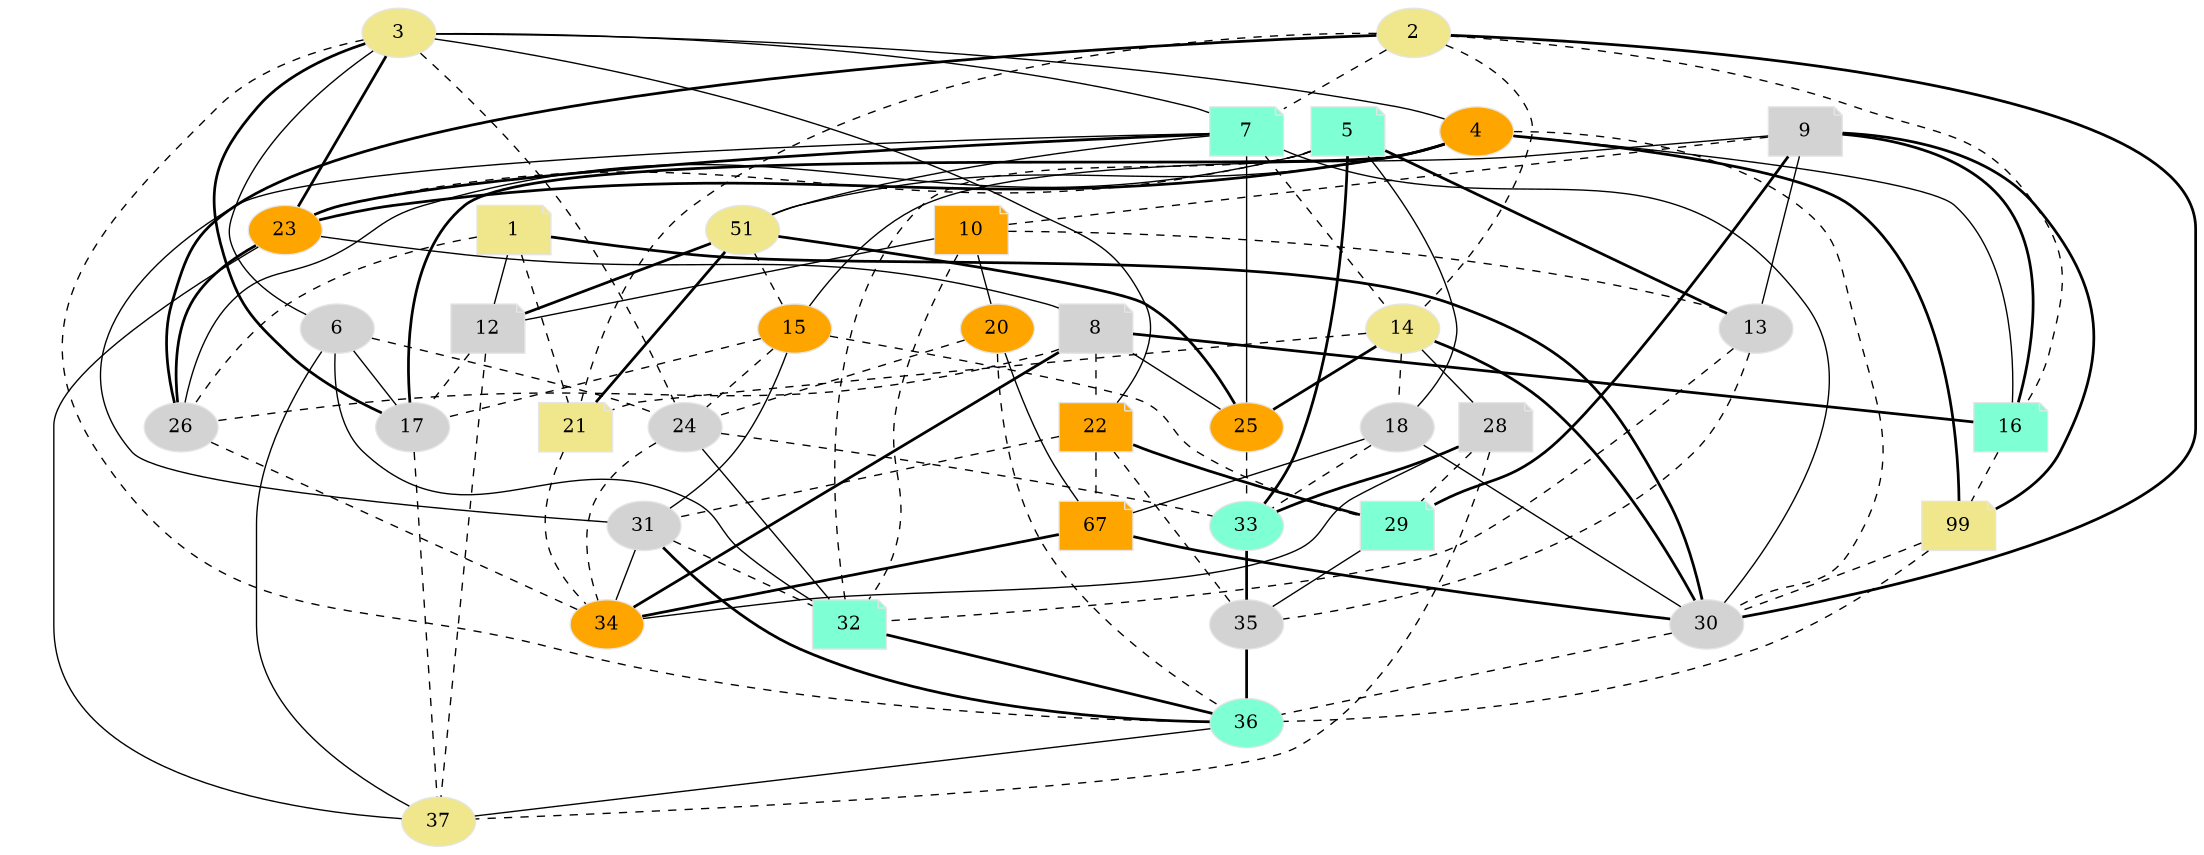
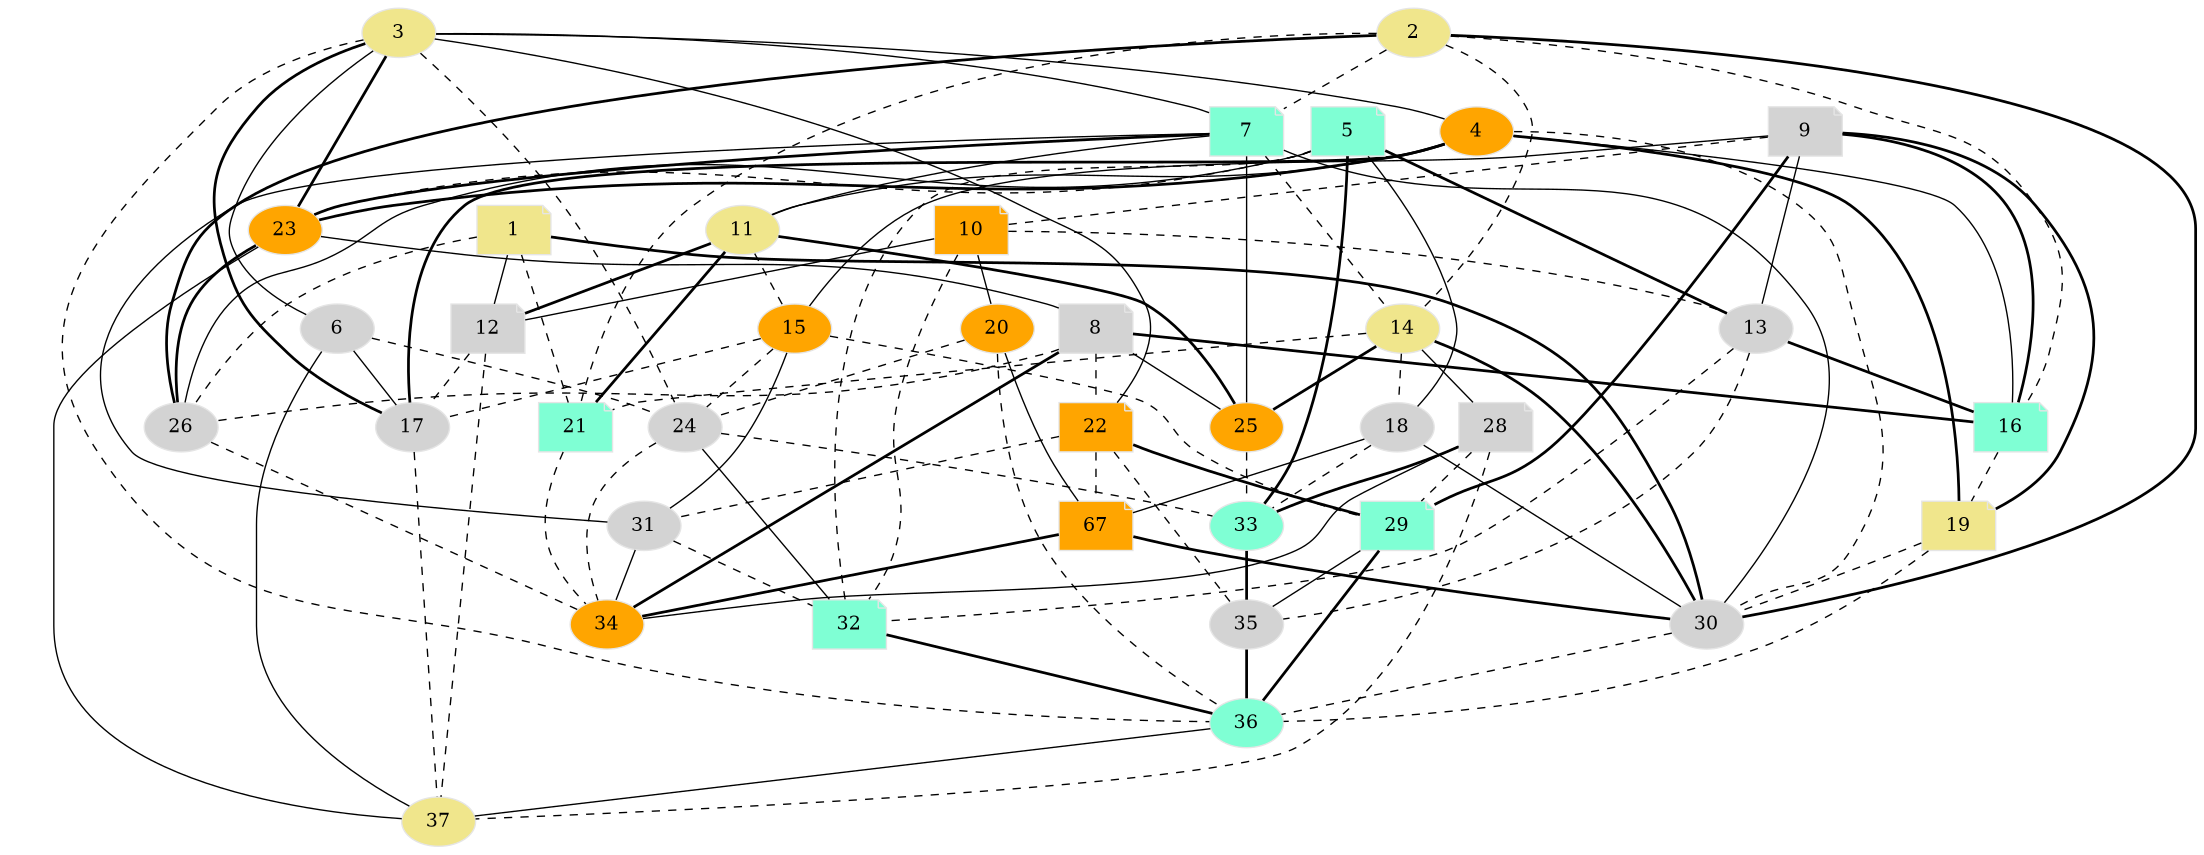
node "51": label "51" -> "11"
edge "13" -- "16": added
node "21": fillcolor khaki -> aquamarine
edge "6" -- "32": removed
node "99": label "99" -> "19"
edge "31" -- "36": now "29" -- "36"
